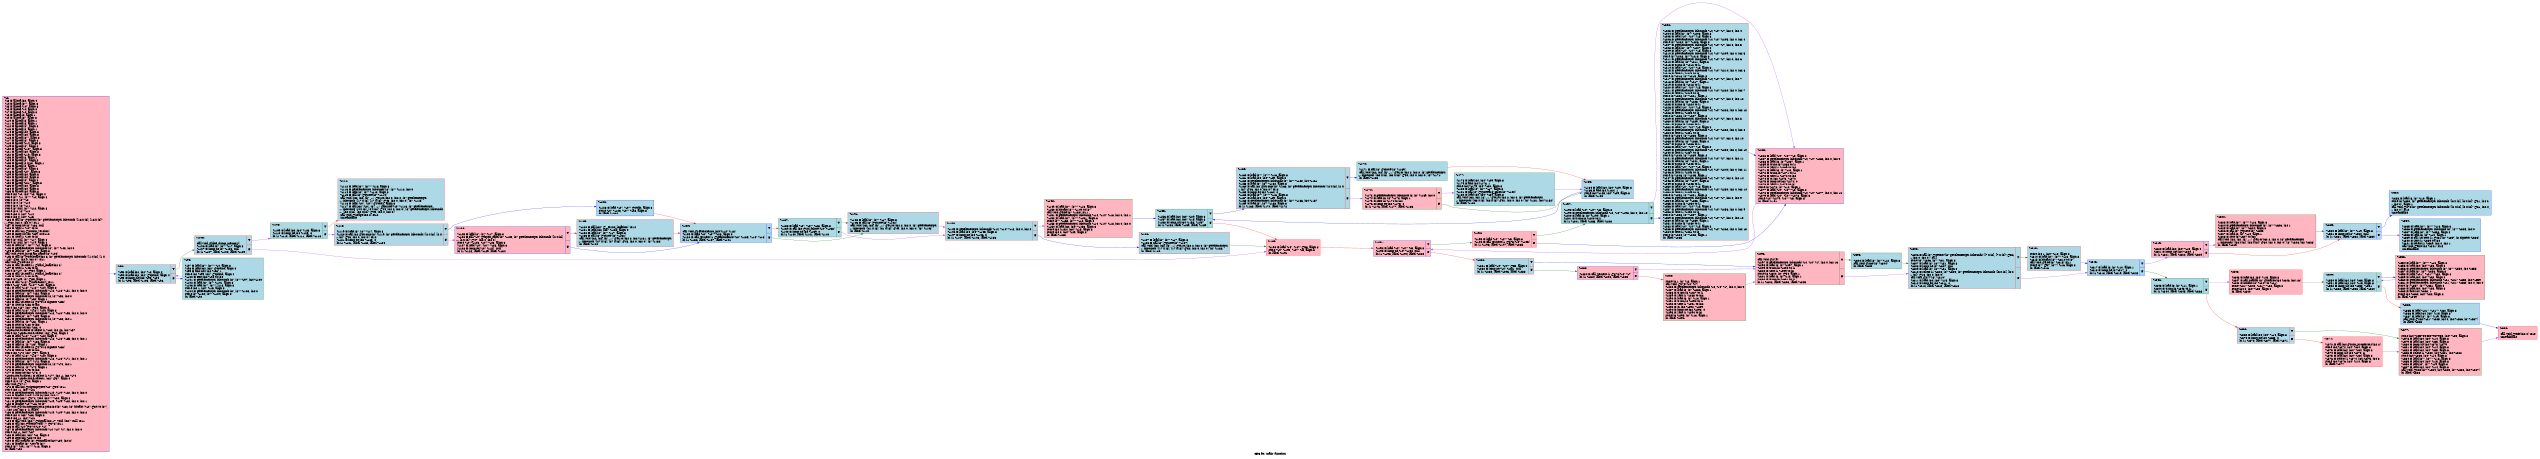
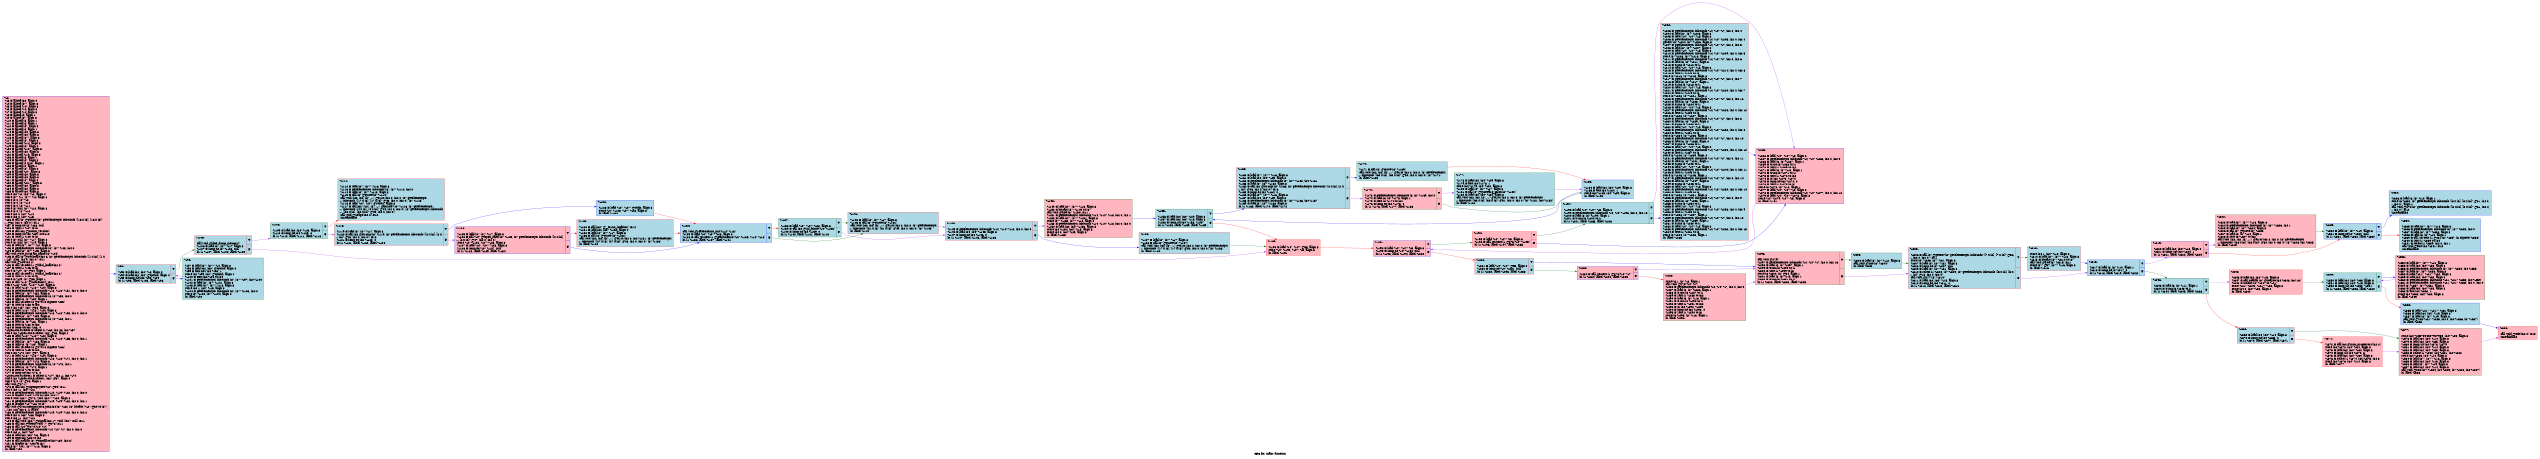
node "%202:": text "store i8* %204, i8** %206, align 8" -> "getenv i8* %204, i8** %206, align 8"
